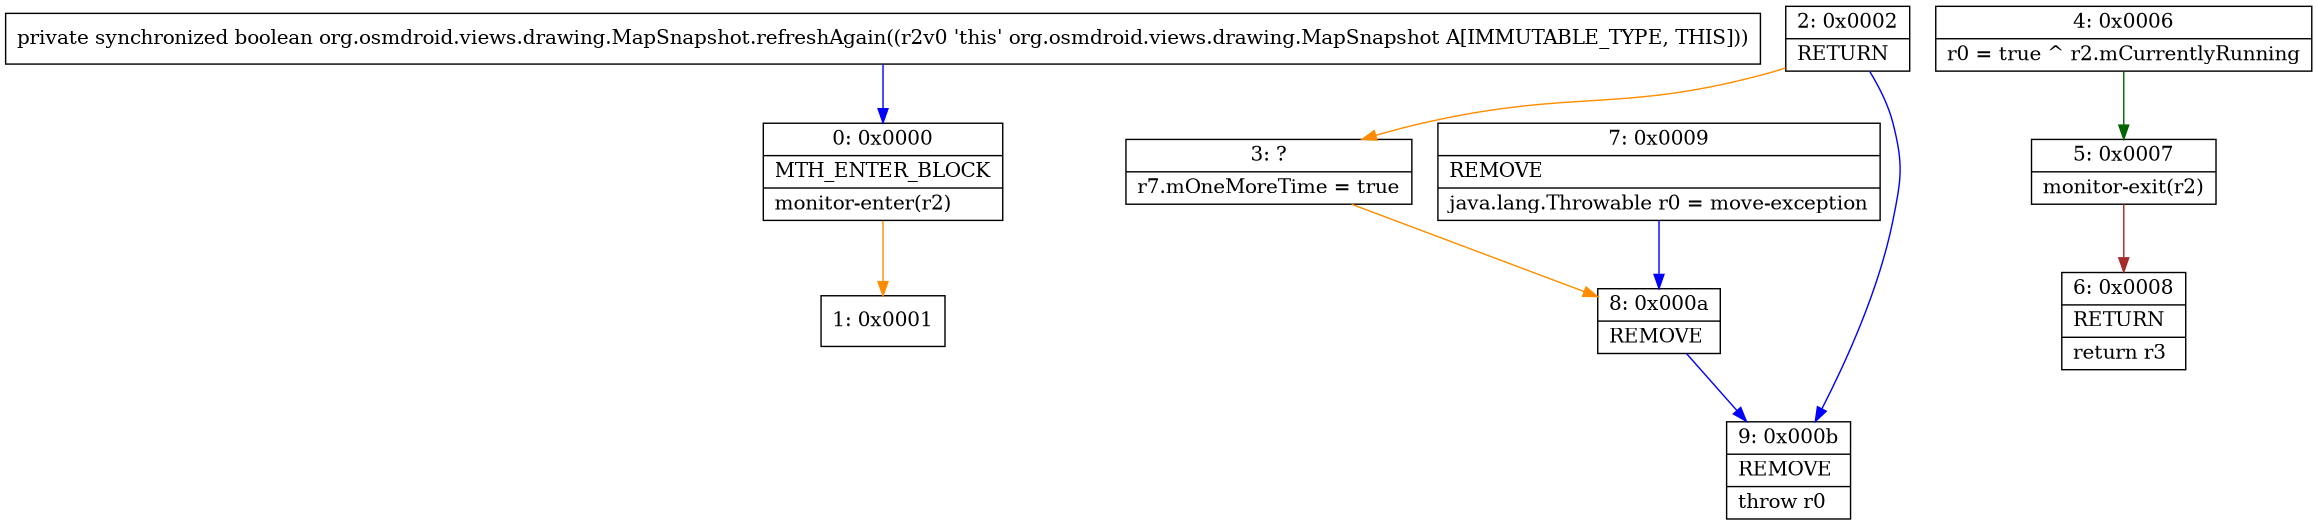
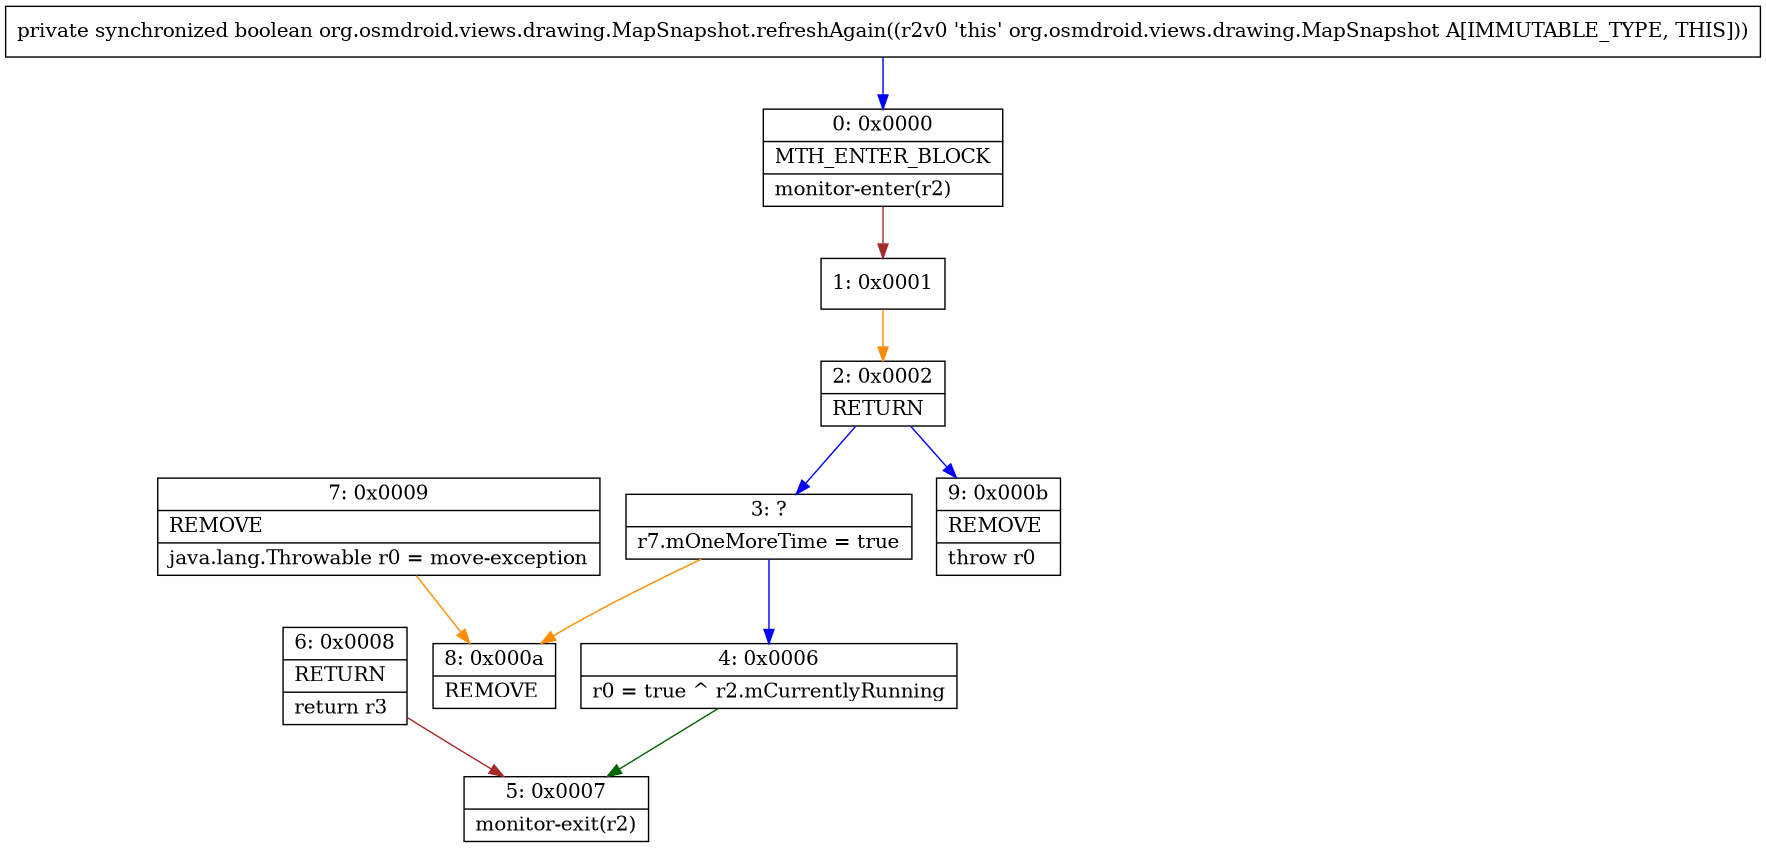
edge "2: 0x0002" -> "3: ?": color darkorange -> blue
edge "5: 0x0007" -> "6: 0x0008": reversed
edge "7: 0x0009" -> "8: 0x000a": color blue -> darkorange
edge "0: 0x0000" -> "1: 0x0001": color darkorange -> brown
edge "1: 0x0001" -> "2: 0x0002": added
edge "8: 0x000a" -> "9: 0x000b": removed
edge "3: ?" -> "4: 0x0006": added
